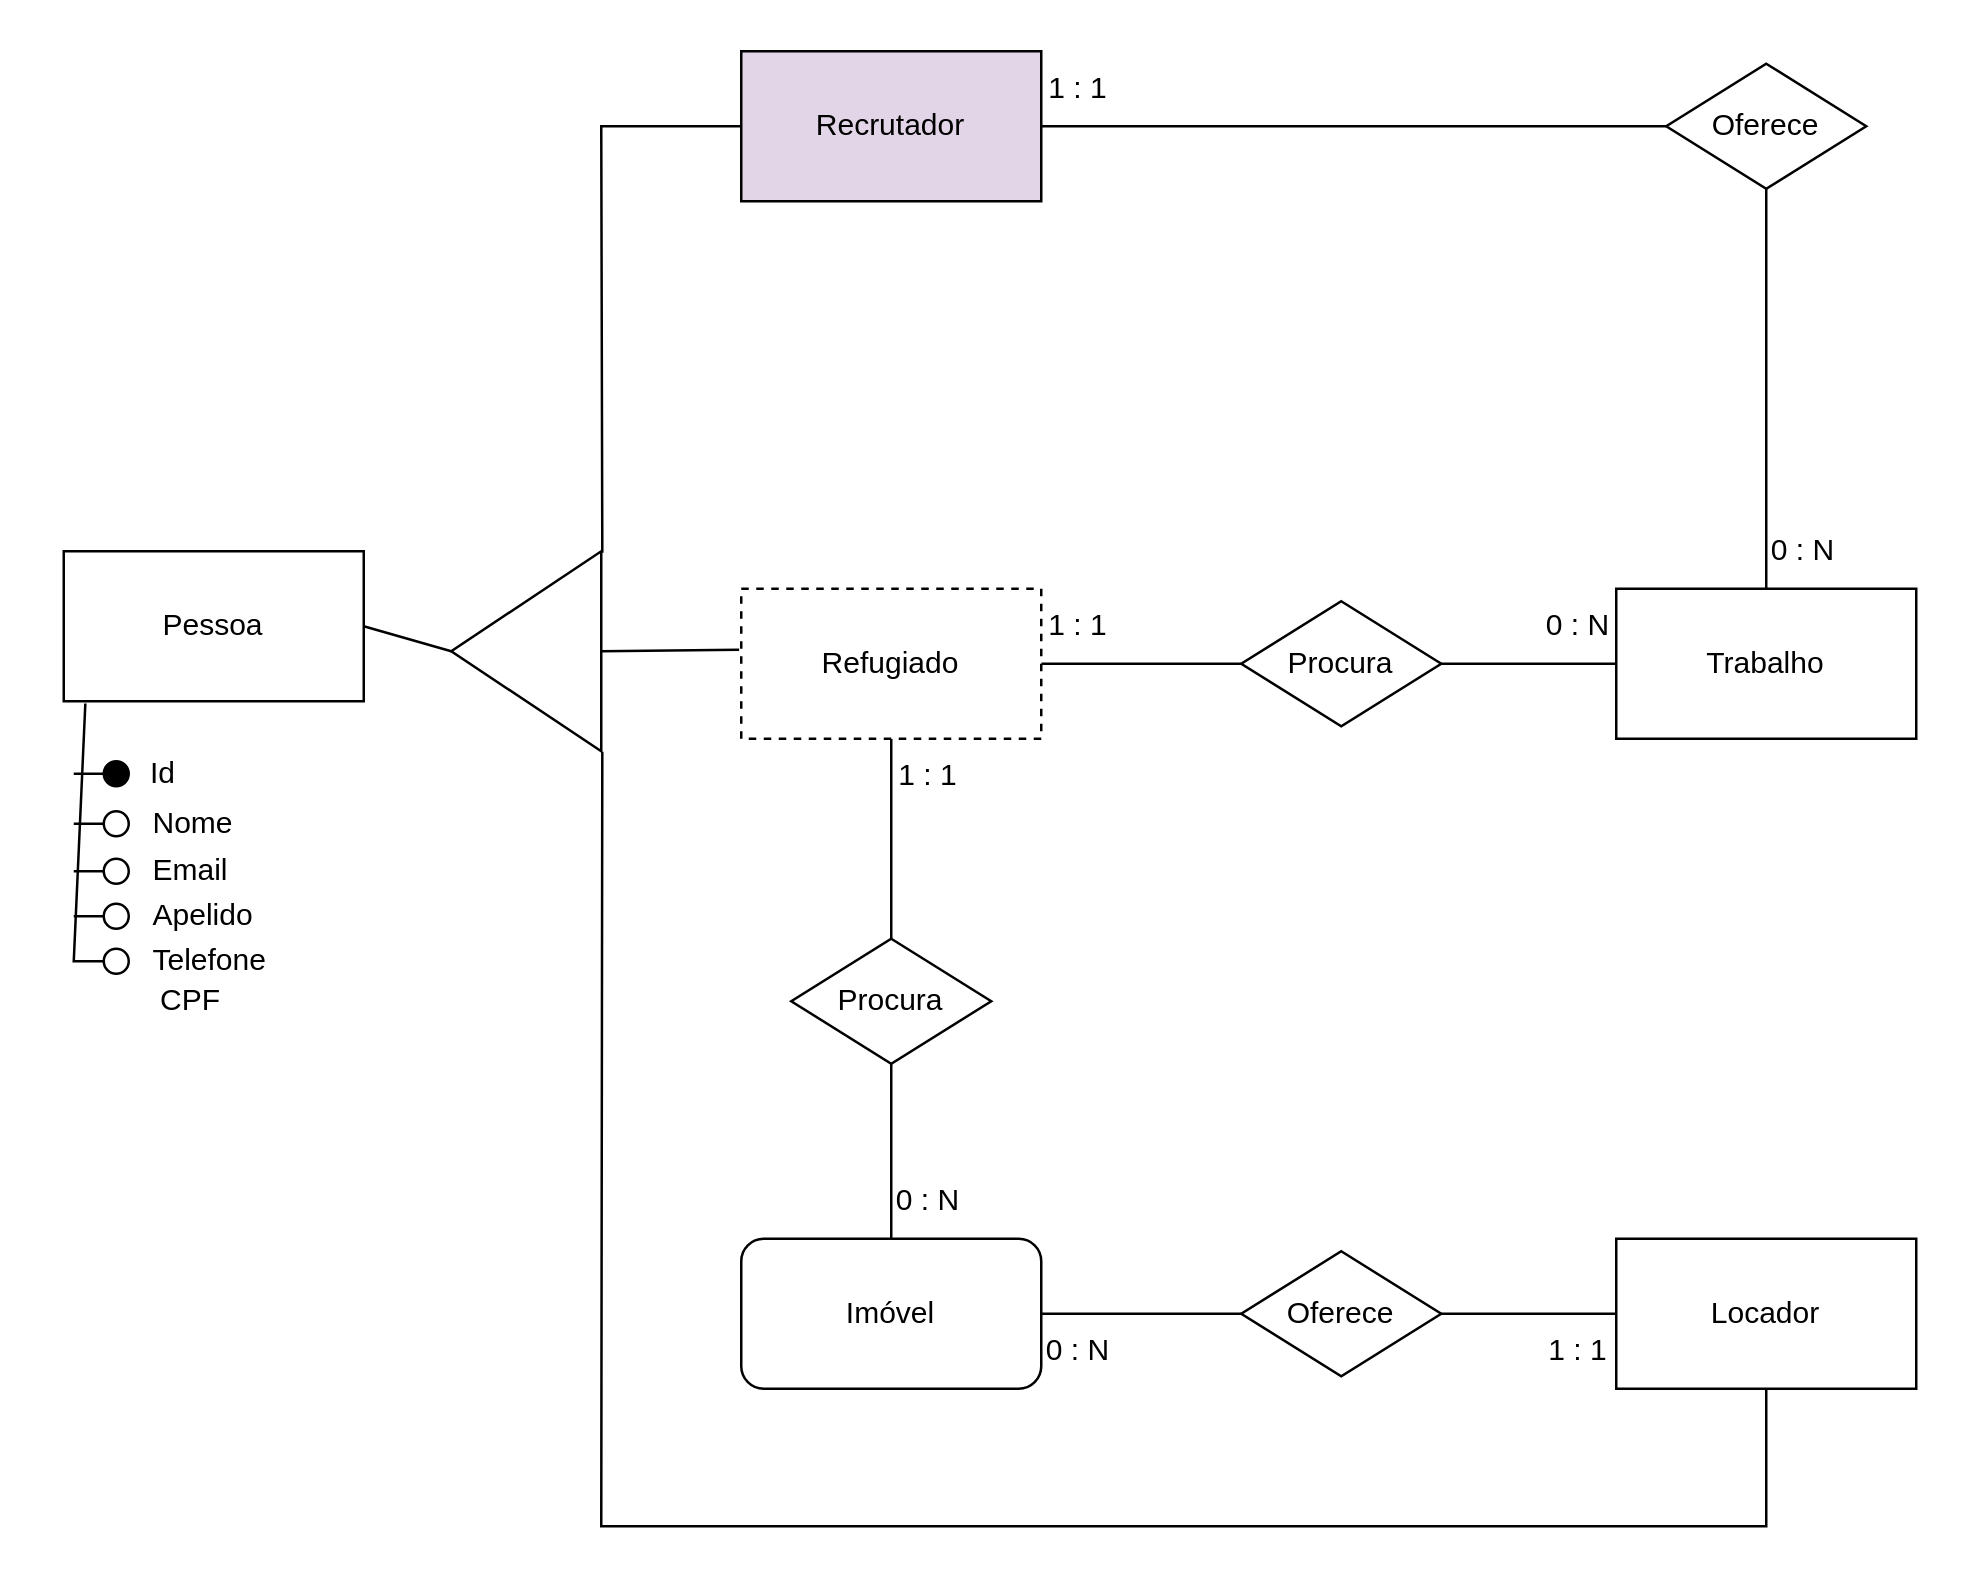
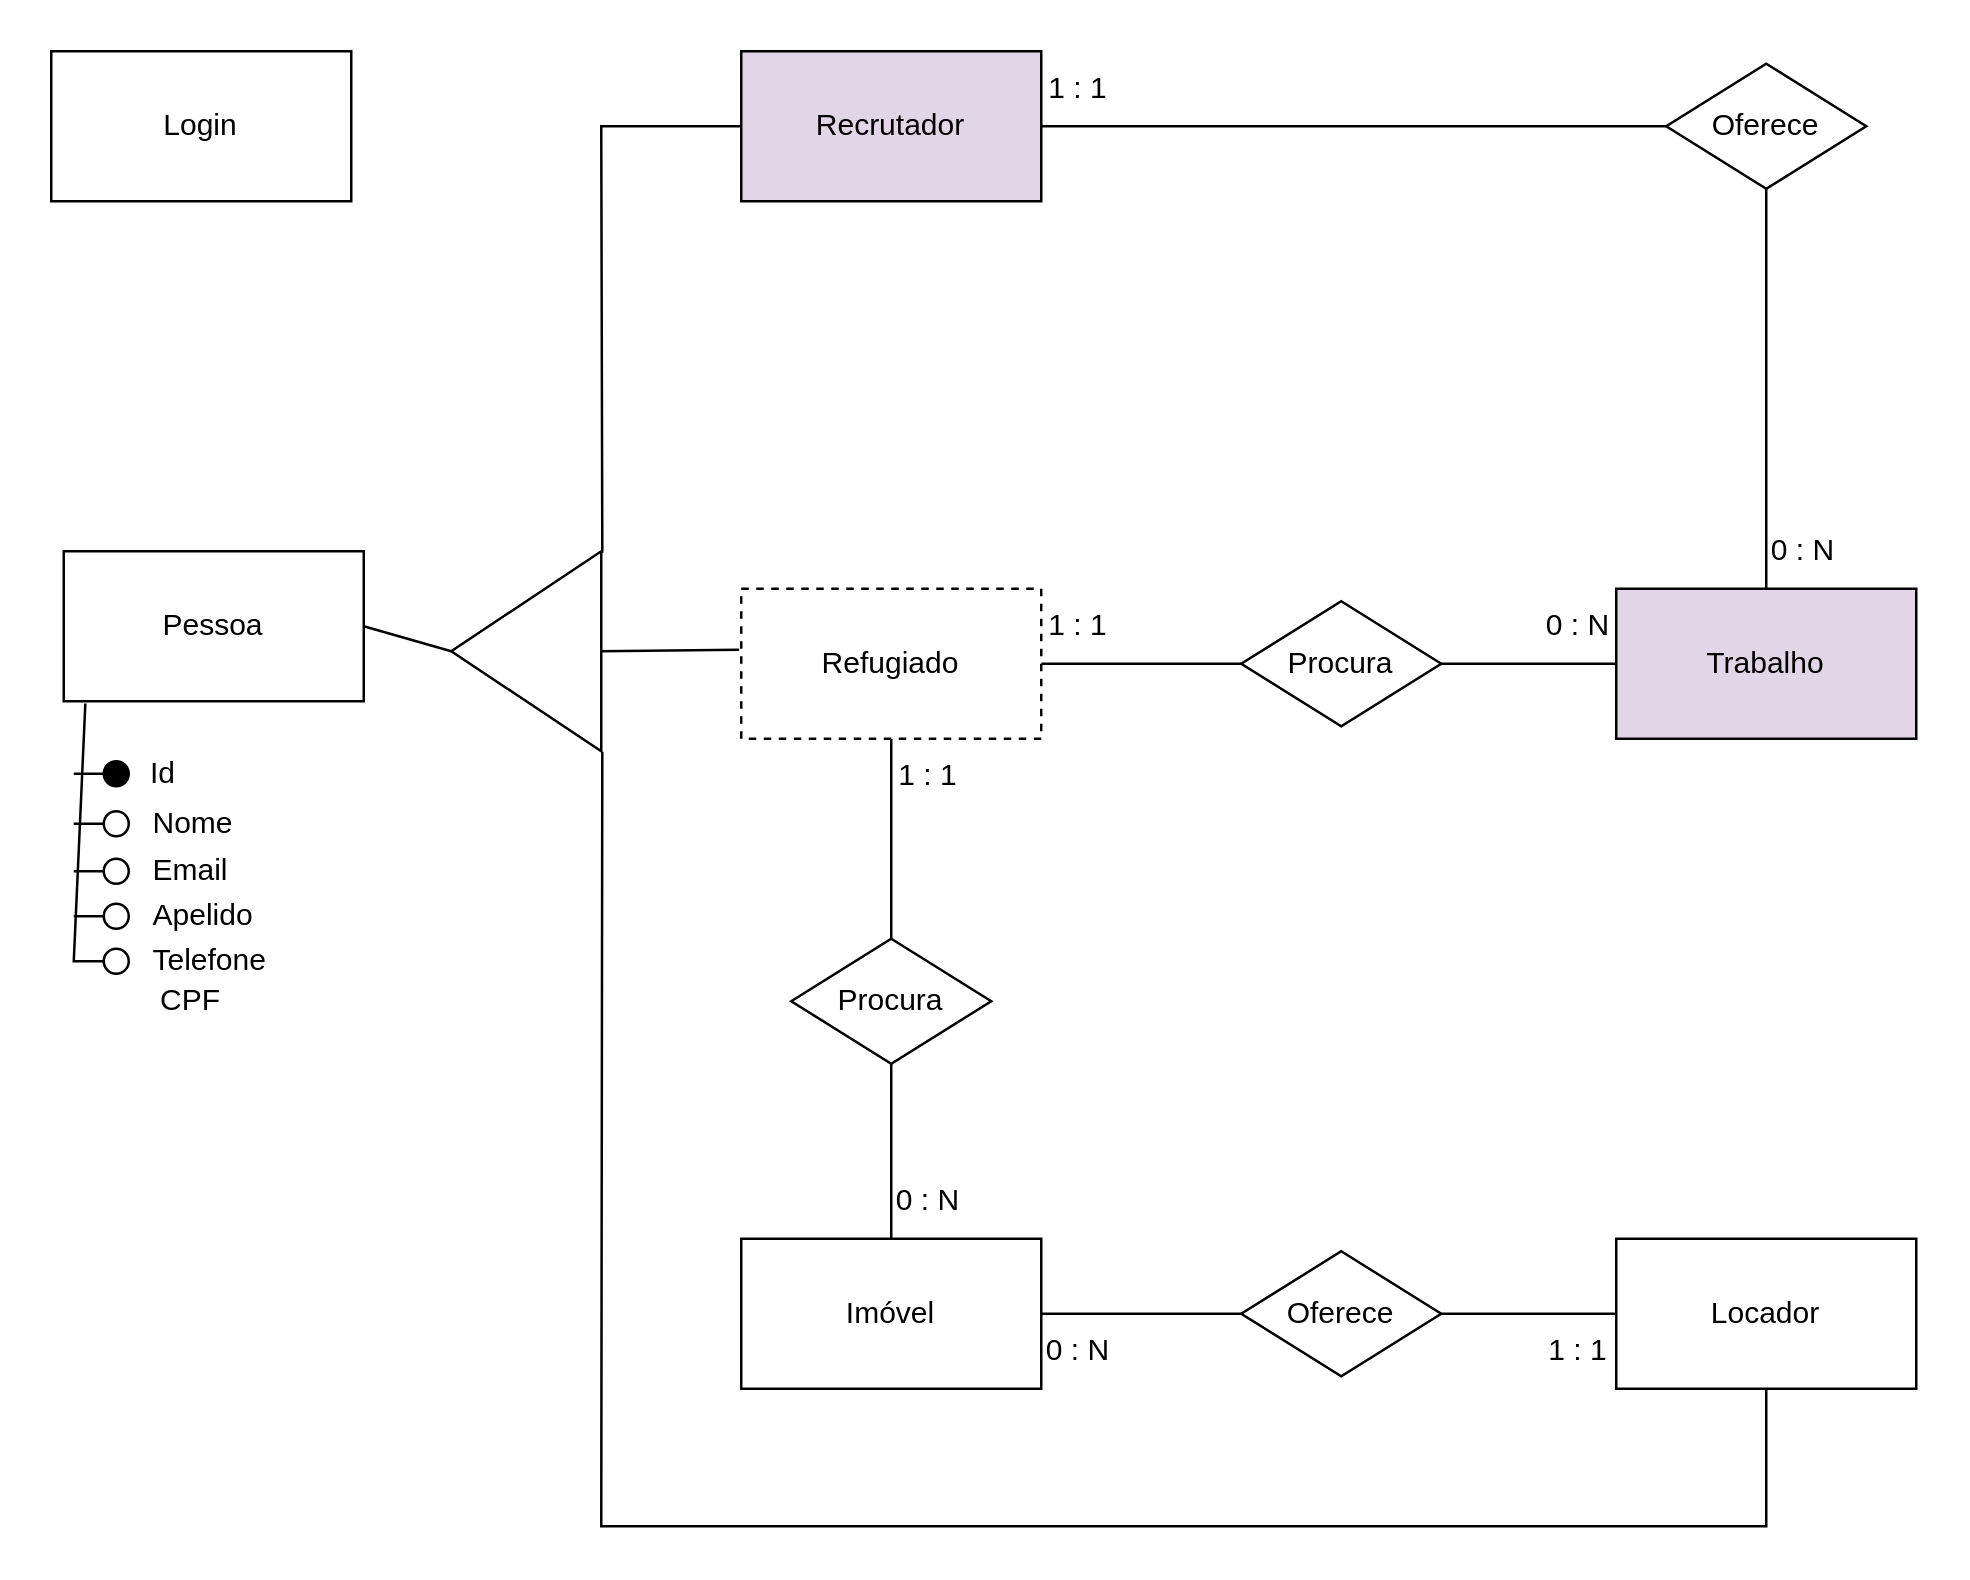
node "Login": added
node "Trabalho": fillcolor #ffffff -> #e1d5e7
node "Imóvel": shape rounded rectangle -> rectangle
